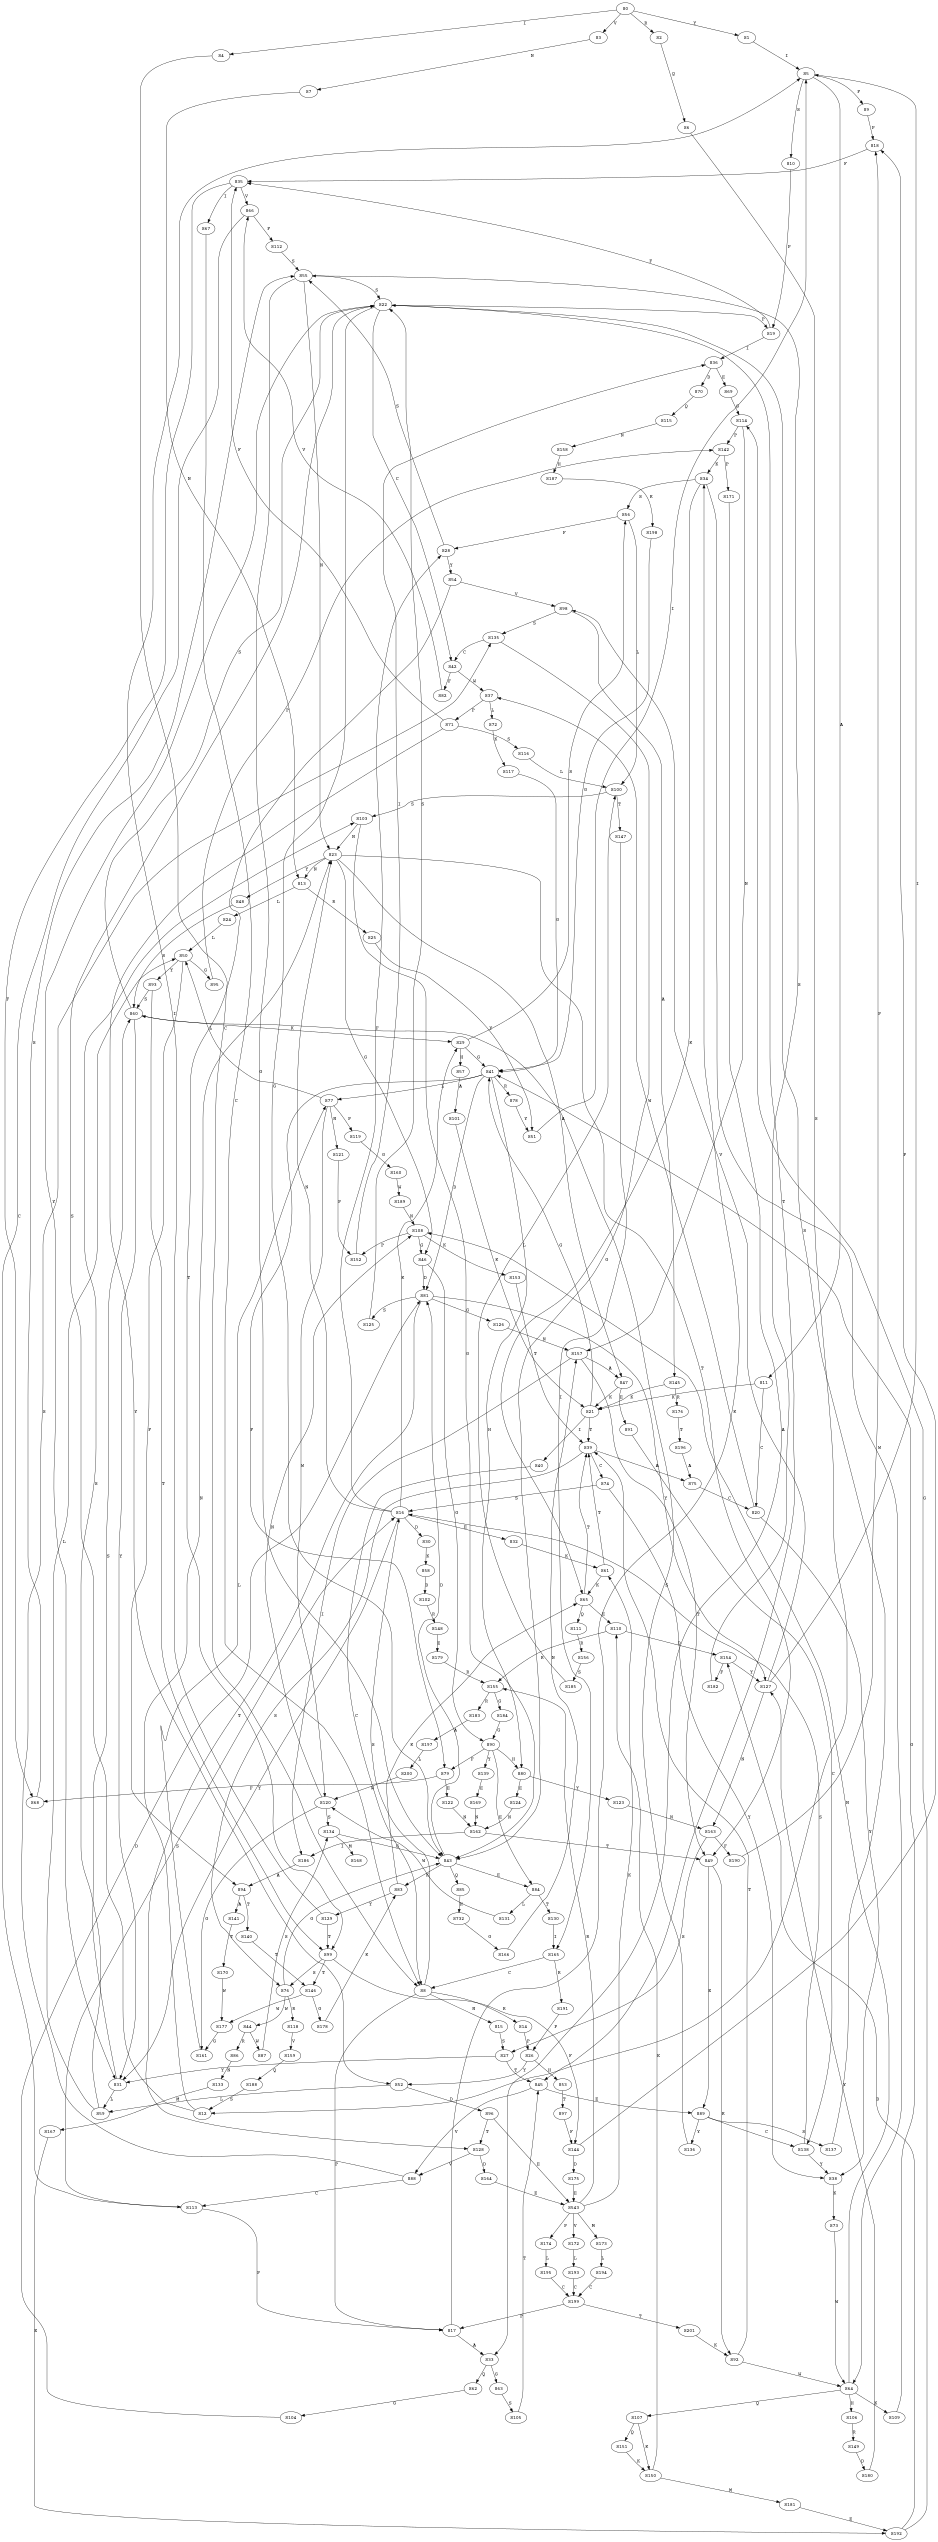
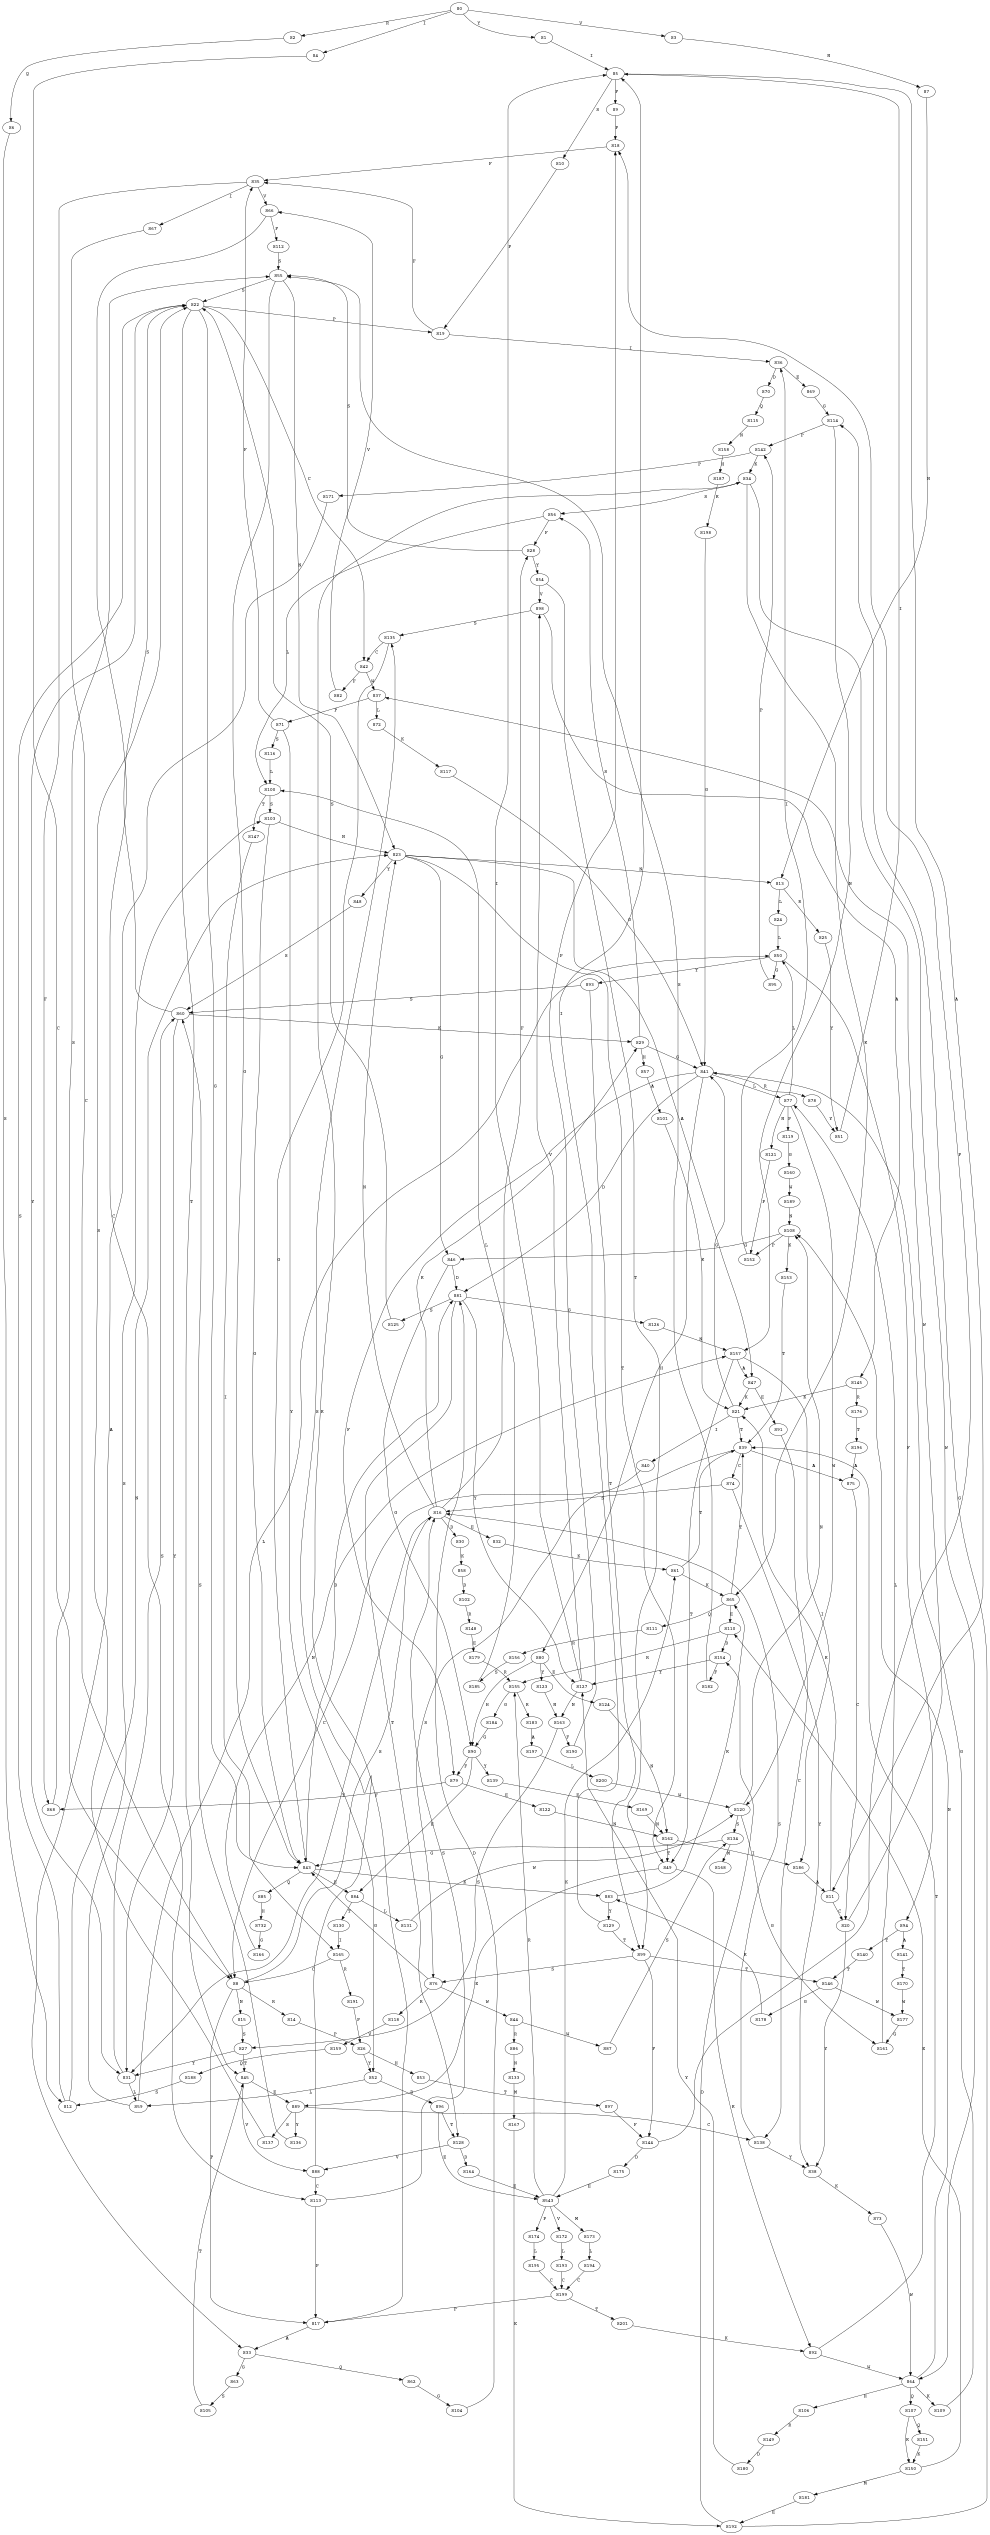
edge "S90" -> "S80": reversed
edge "S186" -> "S94": now "S186" -> "S11"
